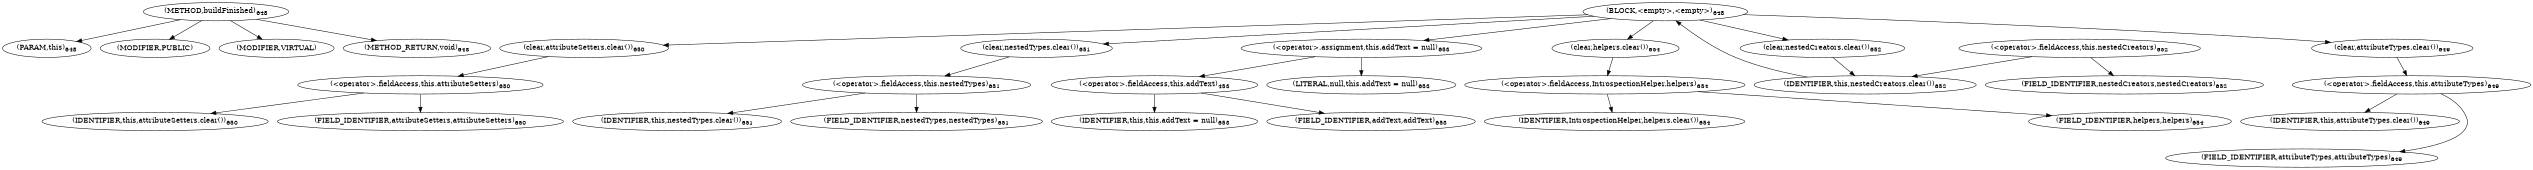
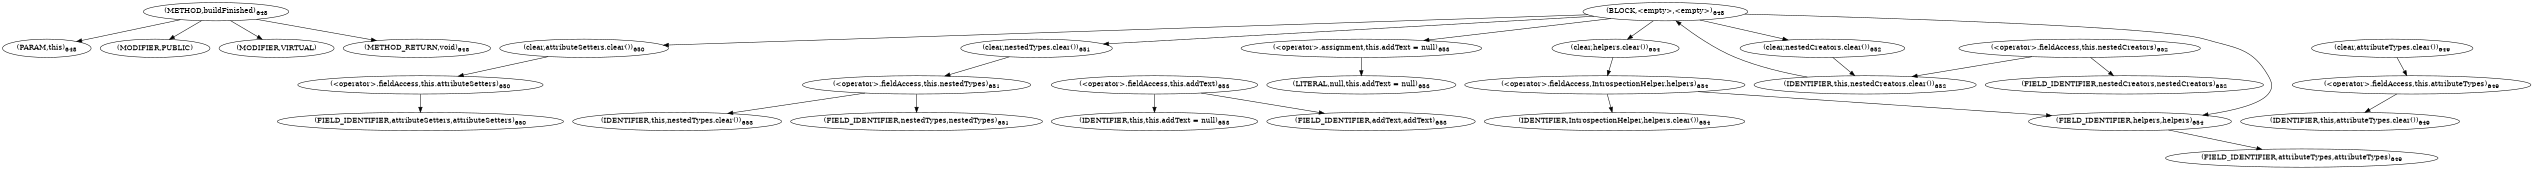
edge "(BLOCK,<empty>,<empty>)" -> "(clear,attributeTypes.clear())": now "(BLOCK,<empty>,<empty>)" -> "(FIELD_IDENTIFIER,helpers,helpers)"
edge "(<operator>.assignment,this.addText = null)" -> "(<operator>.fieldAccess,this.addText)": removed
node "(<operator>.fieldAccess,this.addText)": text "453" -> "653"
node "(IDENTIFIER,this,attributeSetters.clear())": removed
node "(IDENTIFIER,this,nestedTypes.clear())": text "651" -> "653"
edge "(<operator>.fieldAccess,this.attributeTypes)" -> "(FIELD_IDENTIFIER,attributeTypes,attributeTypes)": now "(FIELD_IDENTIFIER,helpers,helpers)" -> "(FIELD_IDENTIFIER,attributeTypes,attributeTypes)"
